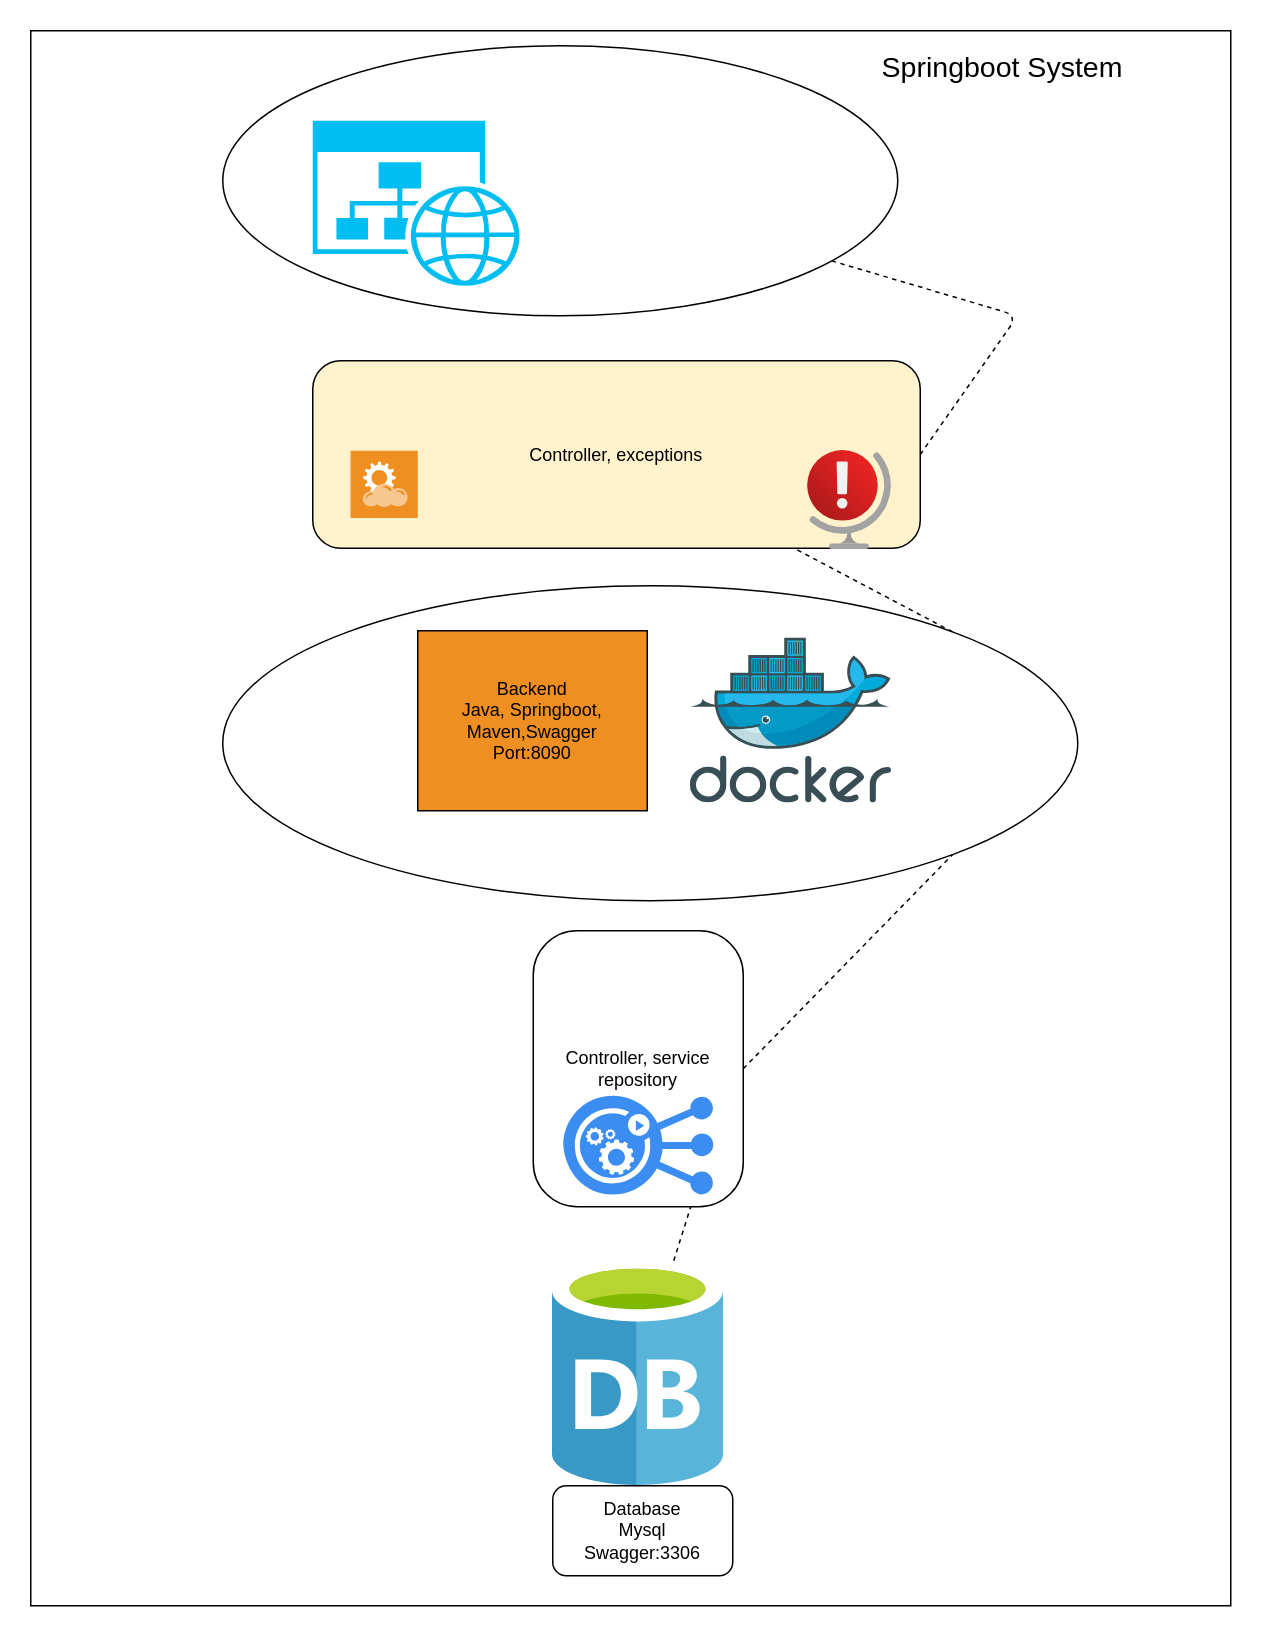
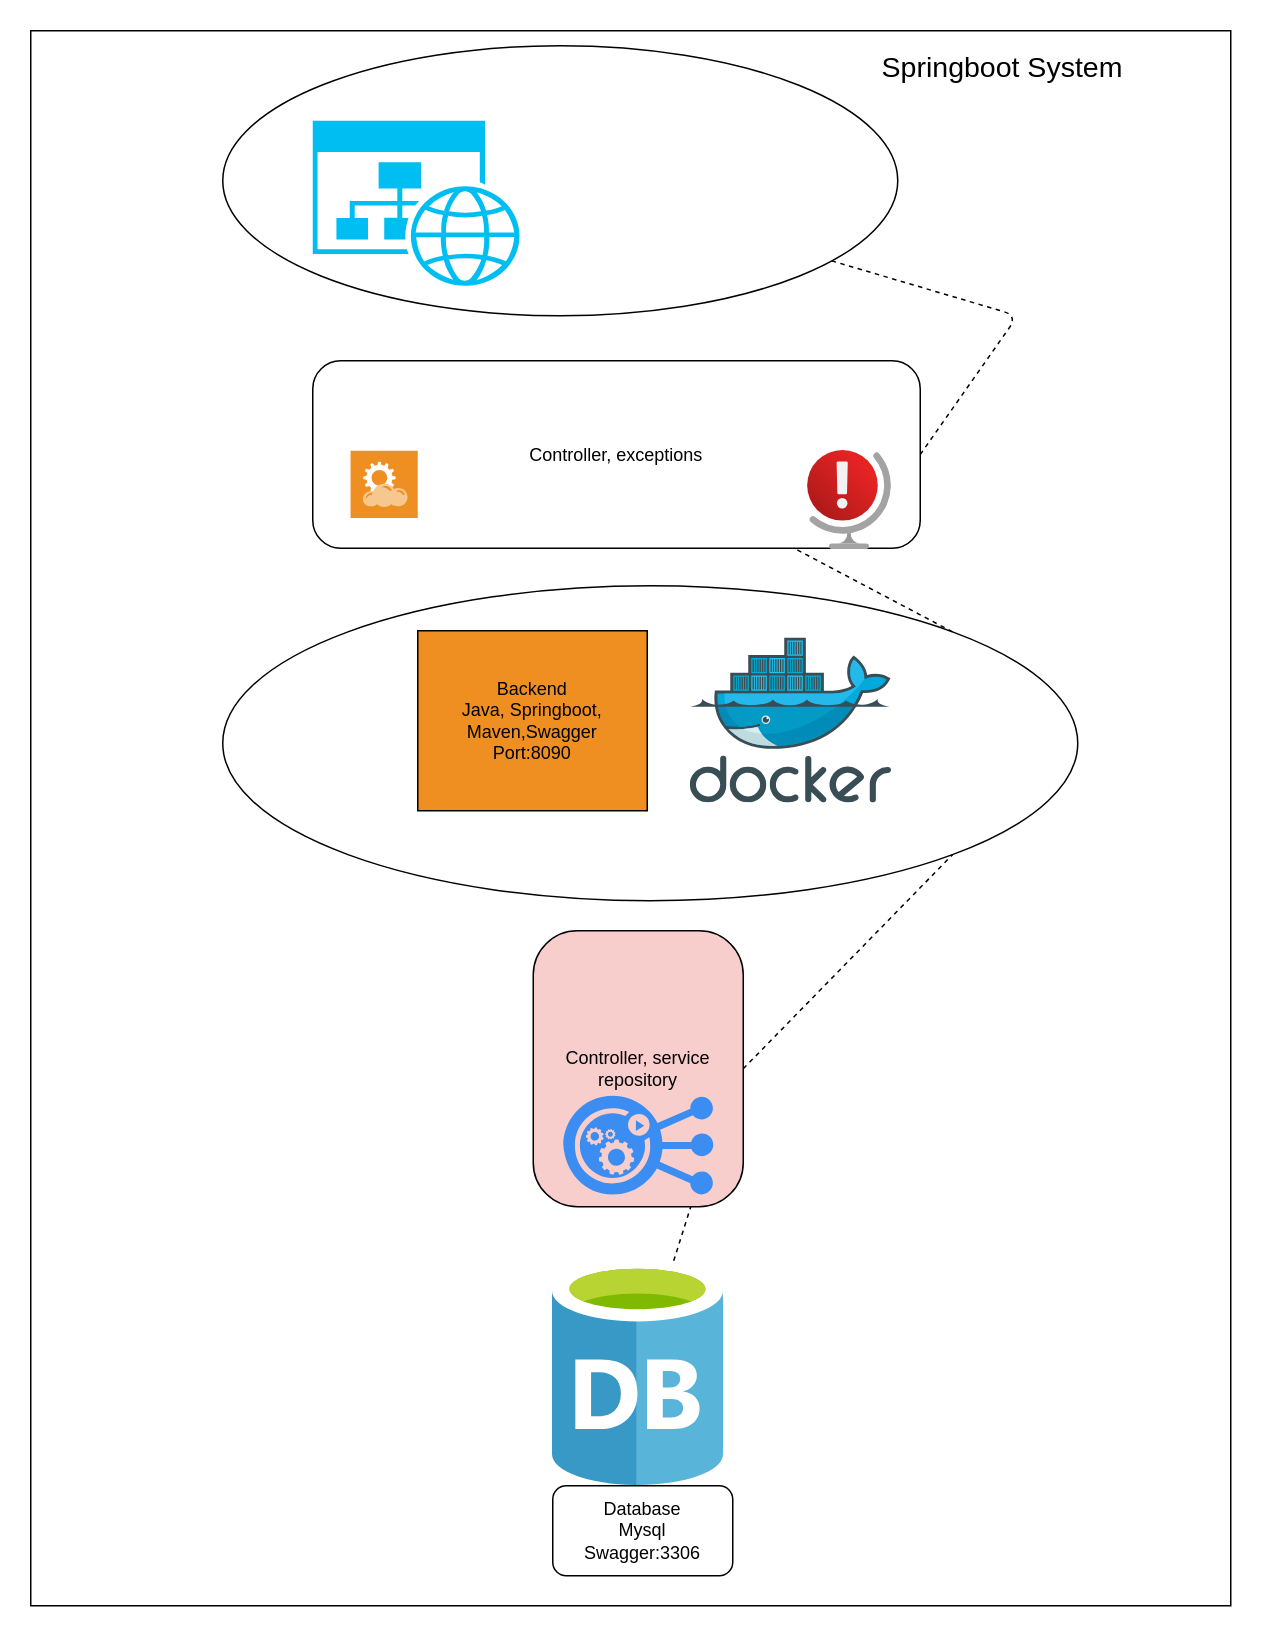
node "Controller, exceptions": fillcolor #fff2cc -> #ffffff
node "Controller, service repository": fillcolor #ffffff -> #f8cecc
